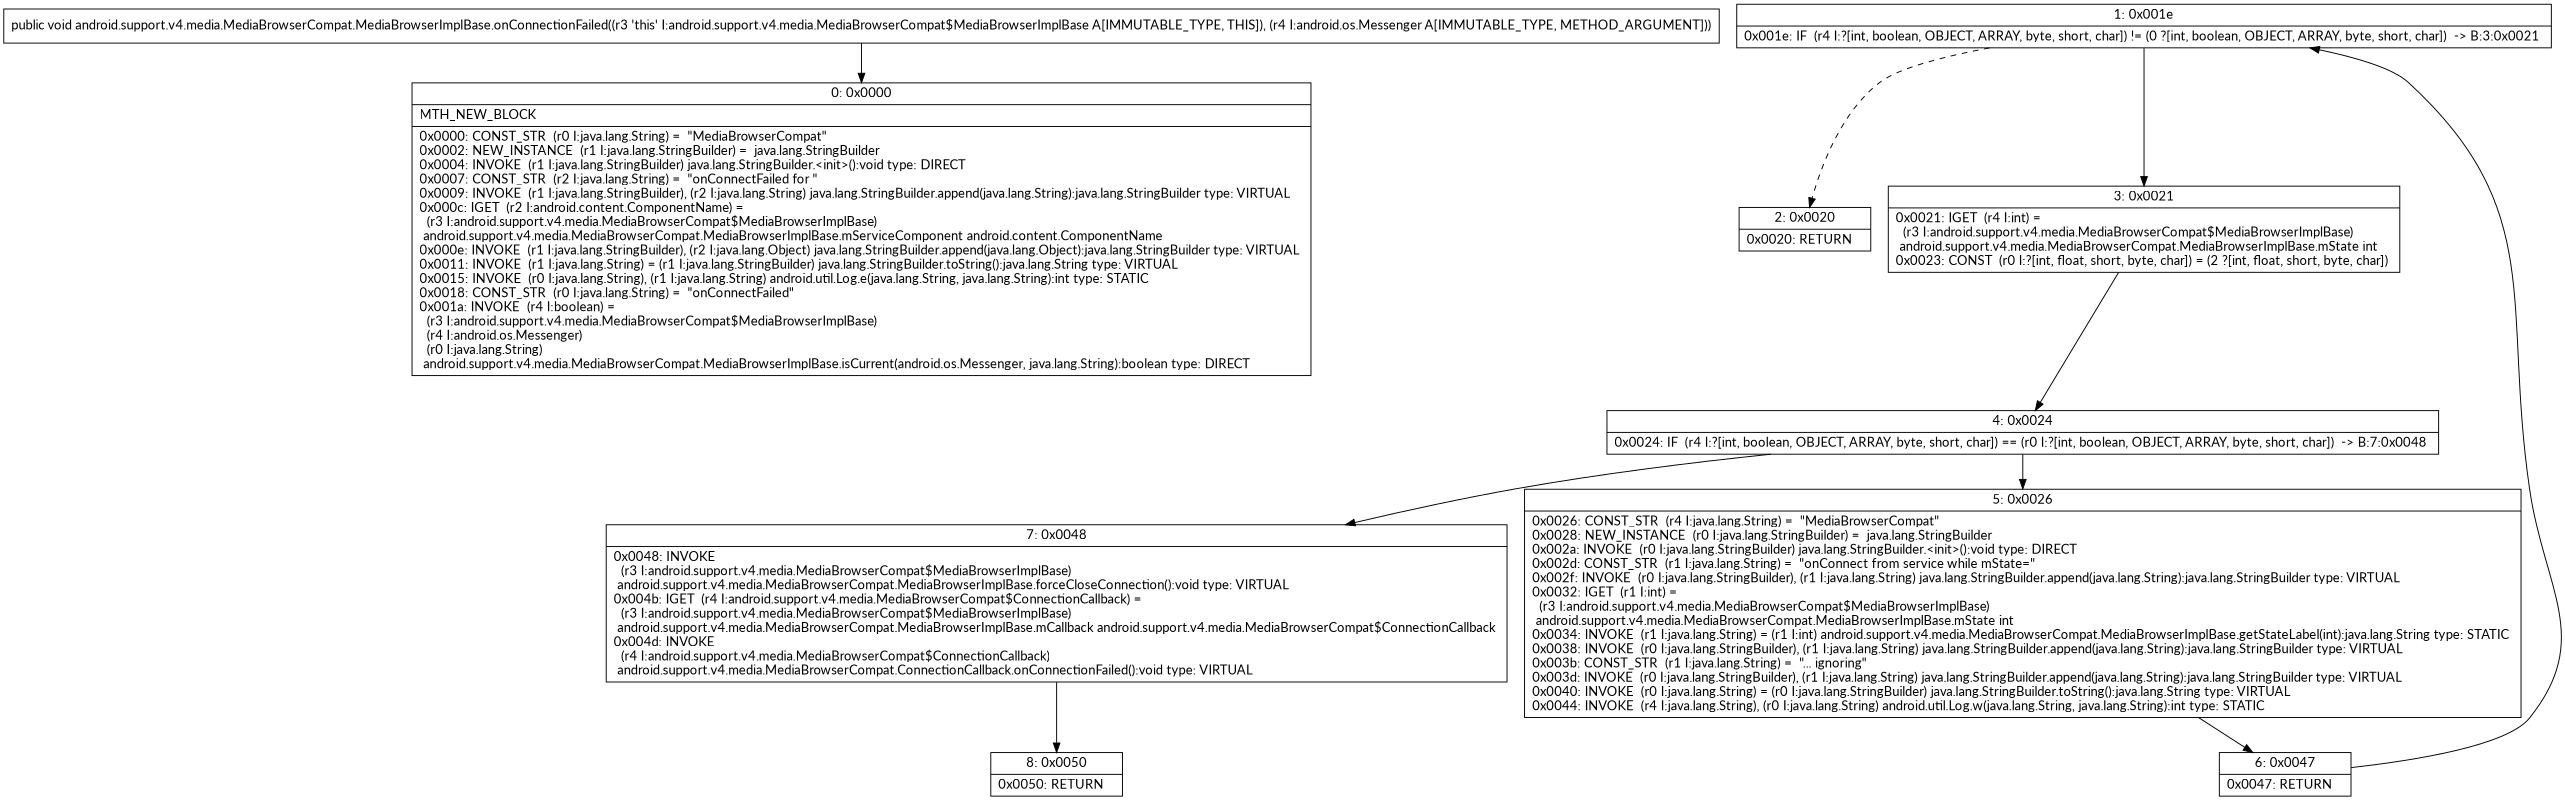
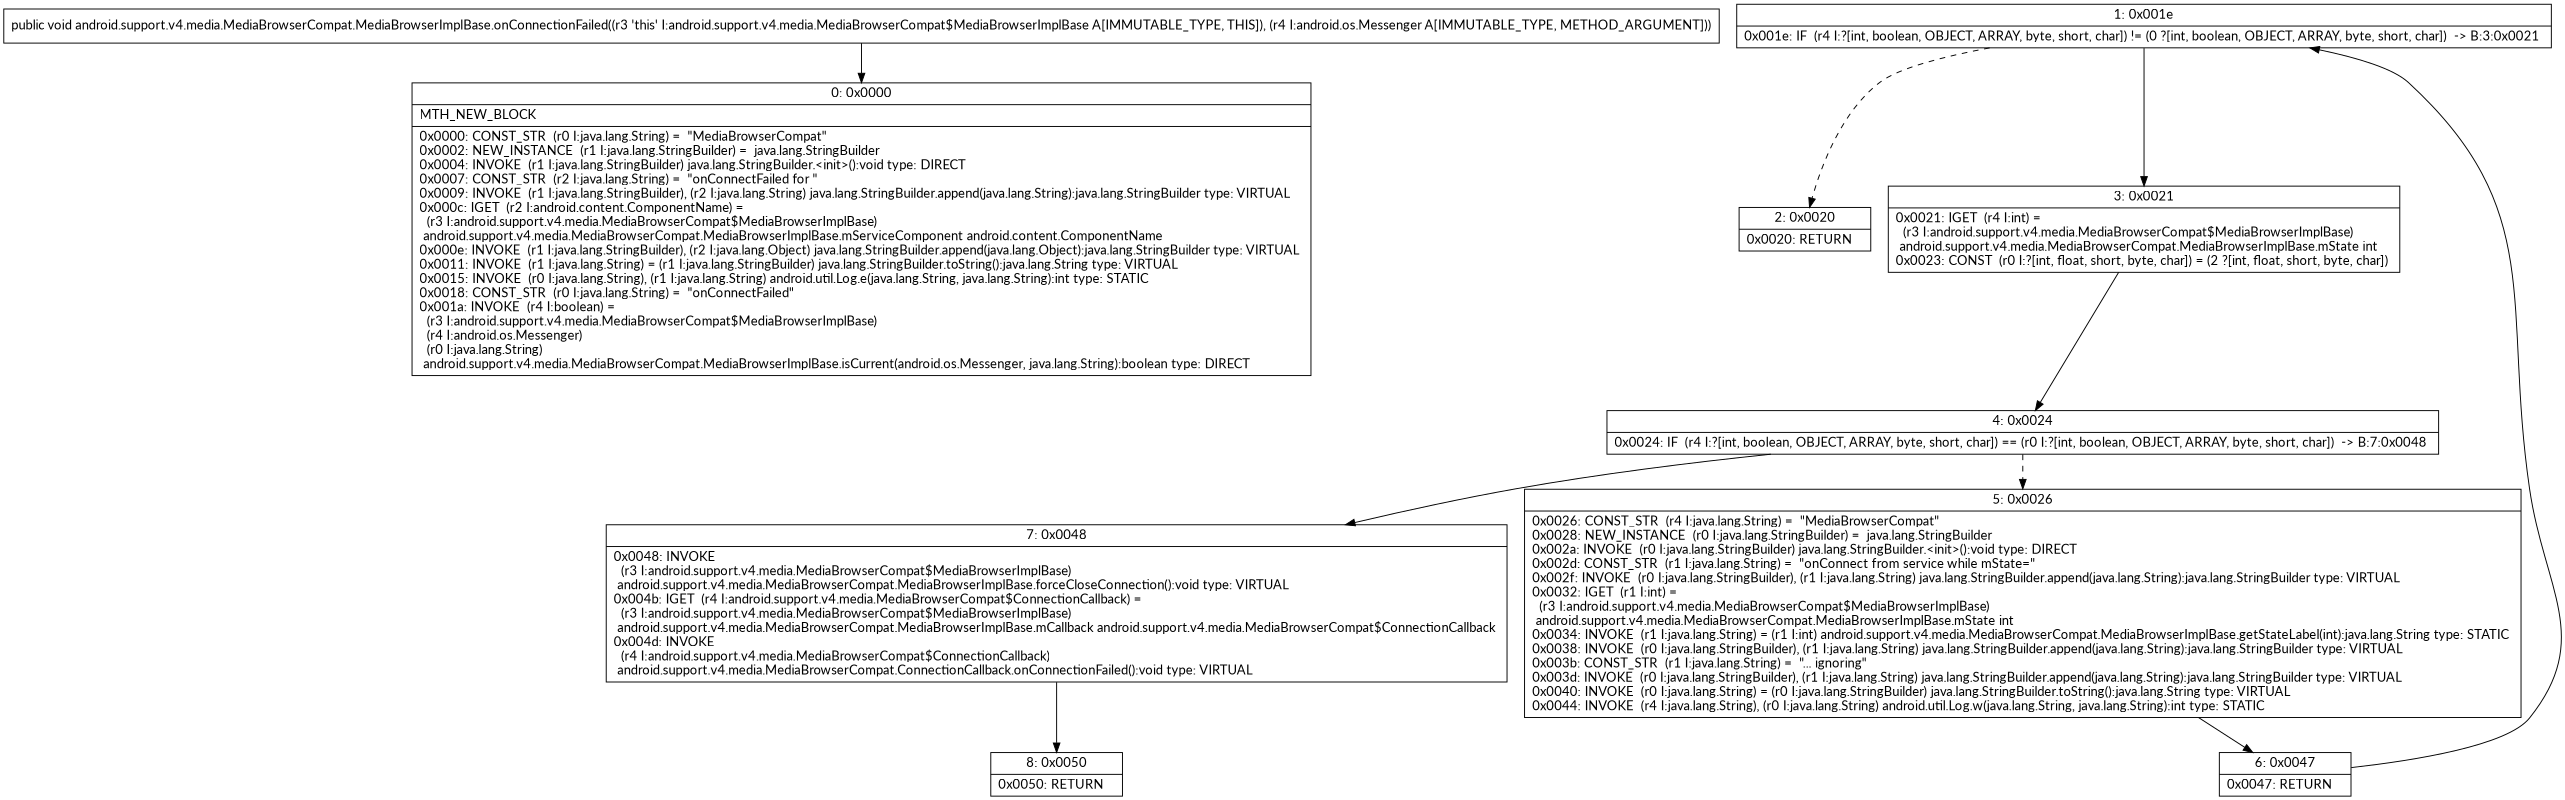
edge "4: 0x0024" -> "5: 0x0026": style solid -> dashed
